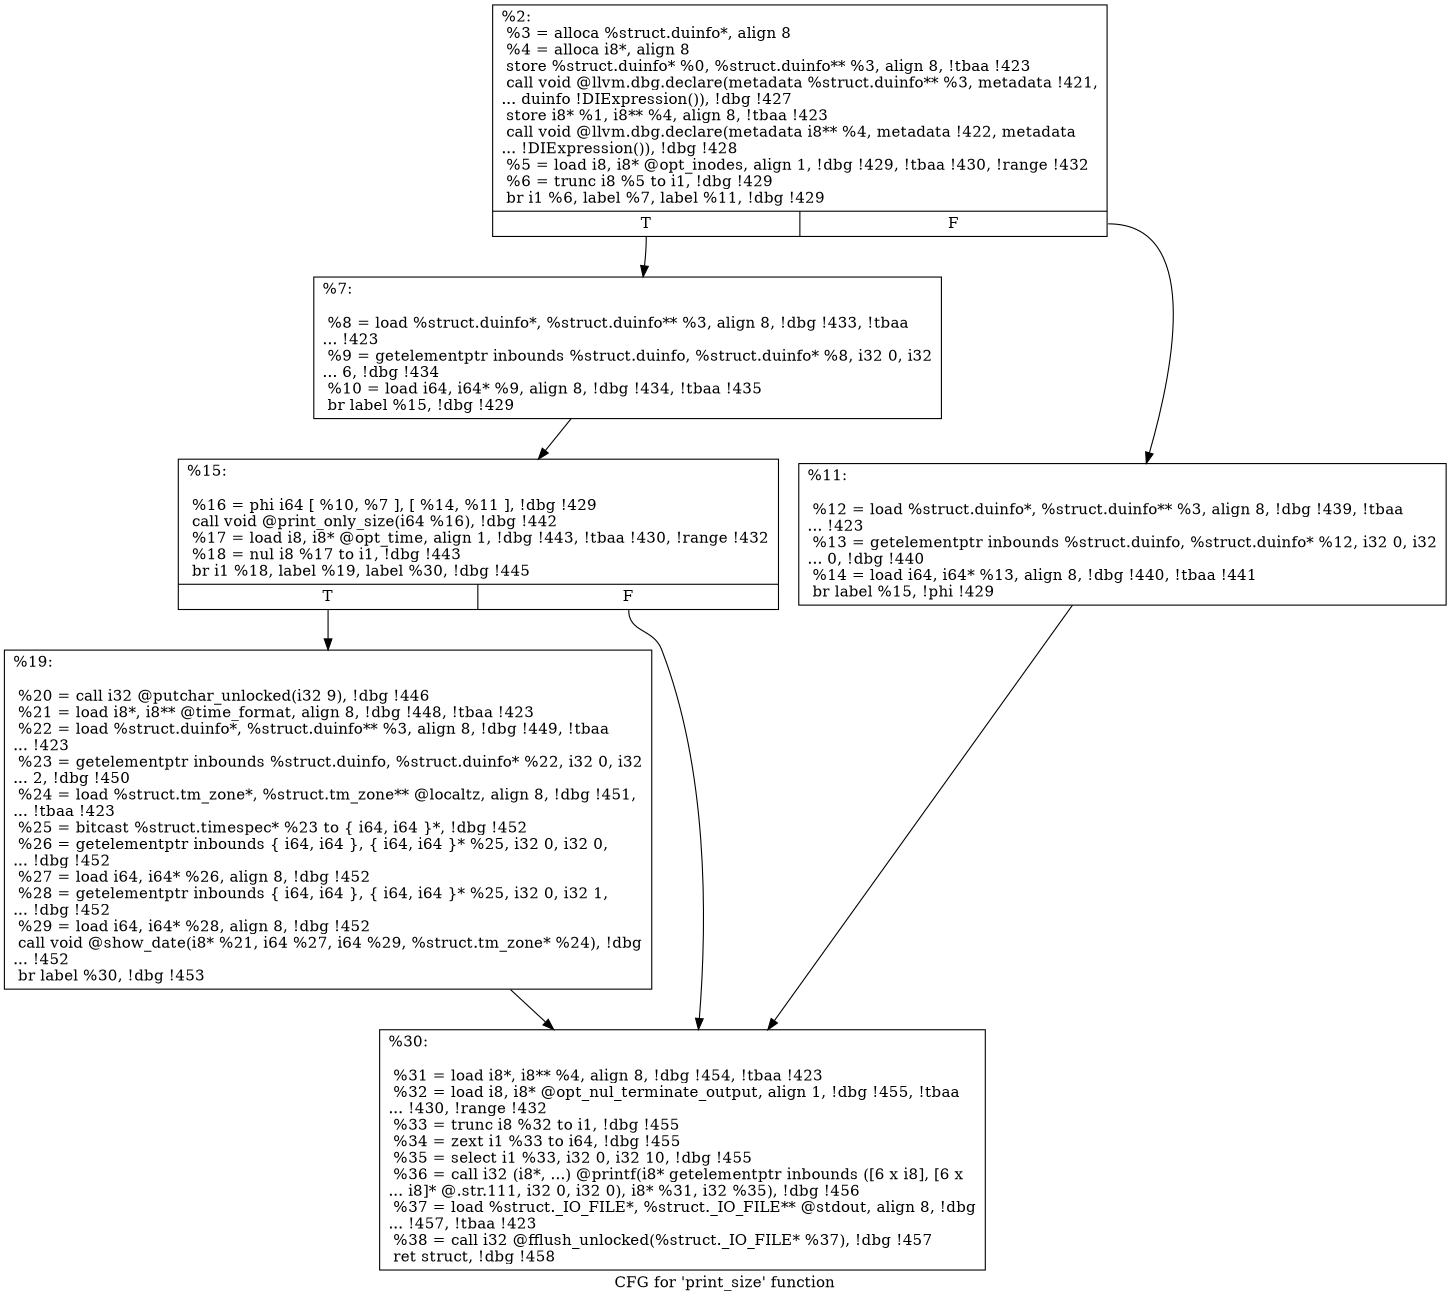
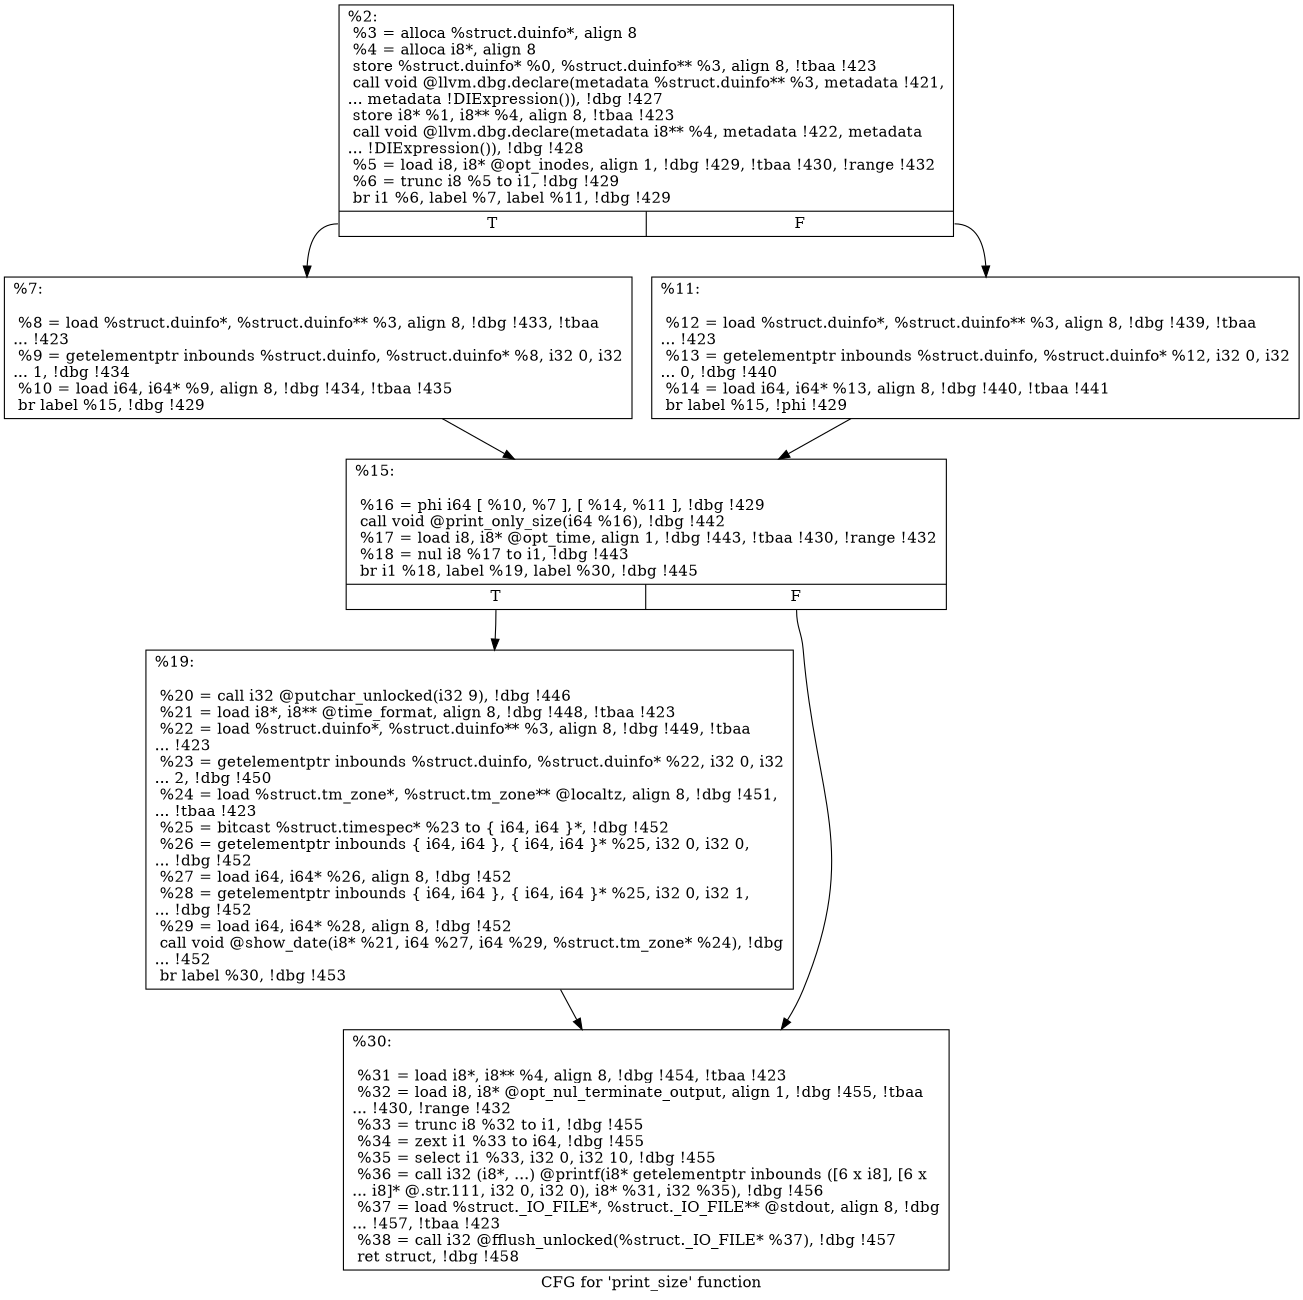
node "%2:": text "... duinfo !DIExpression()), !dbg !427" -> "... metadata !DIExpression()), !dbg !427"
node "%7:": text "... 6, !dbg !434" -> "... 1, !dbg !434"
edge "%11:" -> "%30:": now "%11:" -> "%15:"
